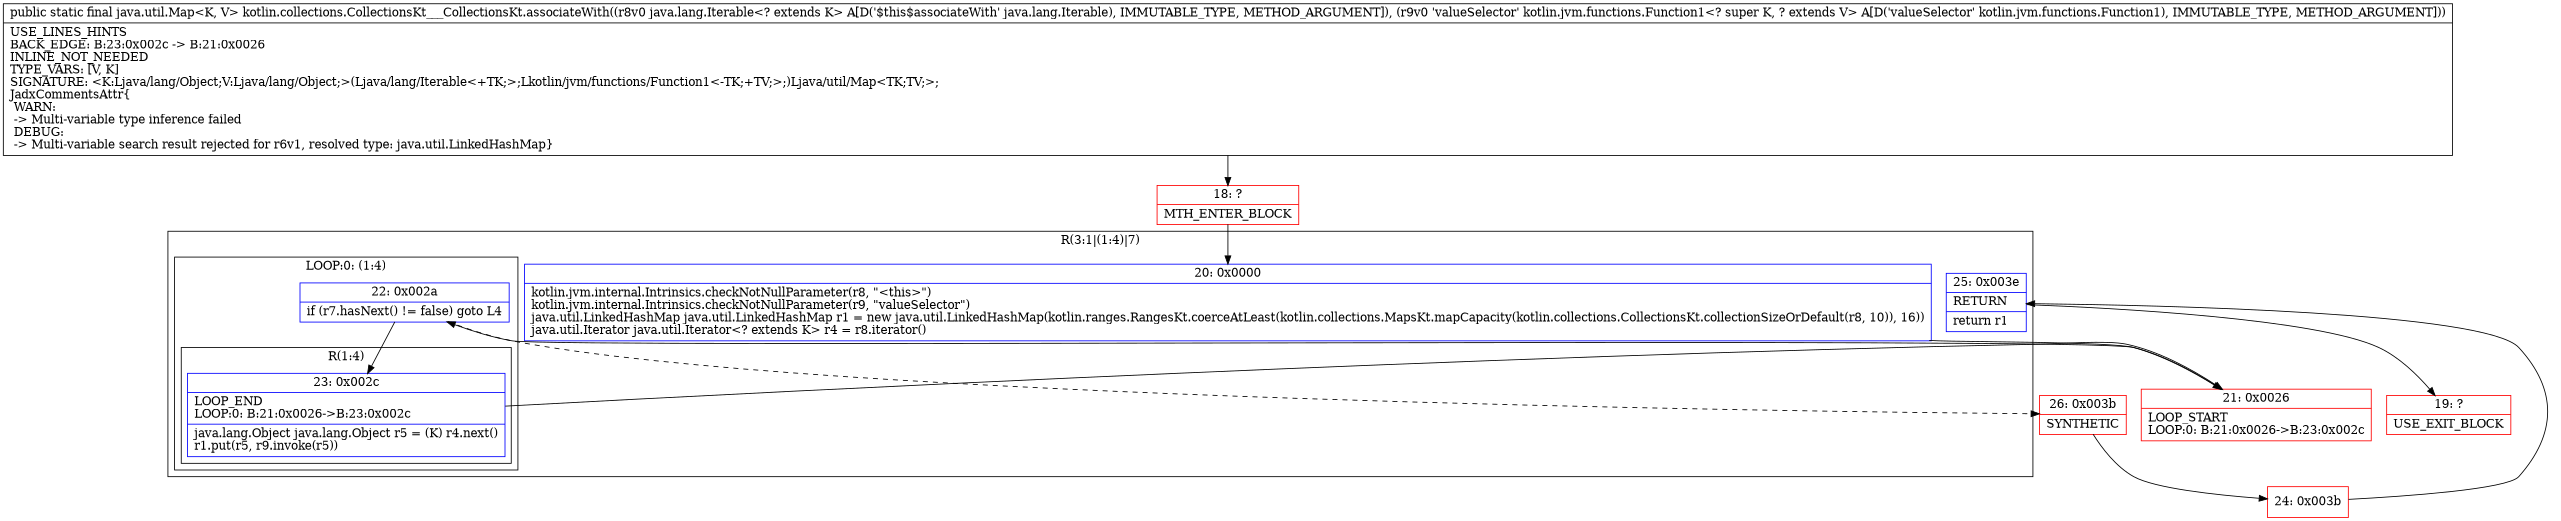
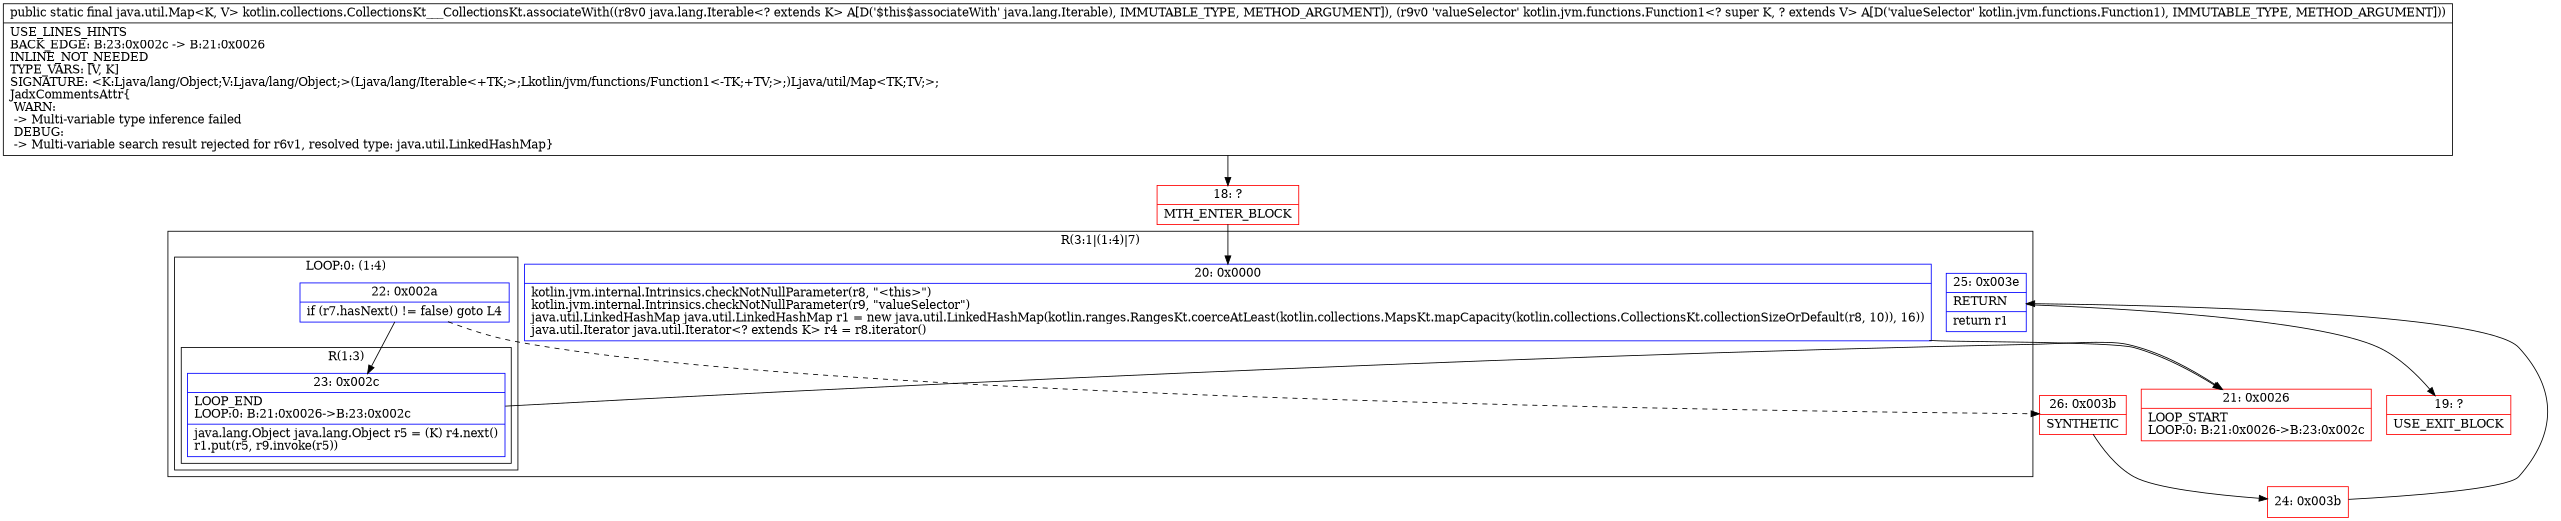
edge "21: 0x0026" -> "22: 0x002a": removed
cluster "R(1:4)": label "R(1:4)" -> "R(1:3)"
